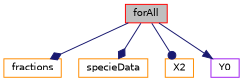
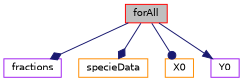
node "fractions": color darkorange -> purple
node "X2": label "X2" -> "X0"
